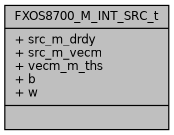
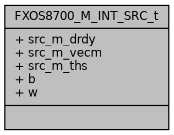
node "FXOS8700_M_INT_SRC_t": text "+ vecm_m_ths" -> "+ src_m_ths"
